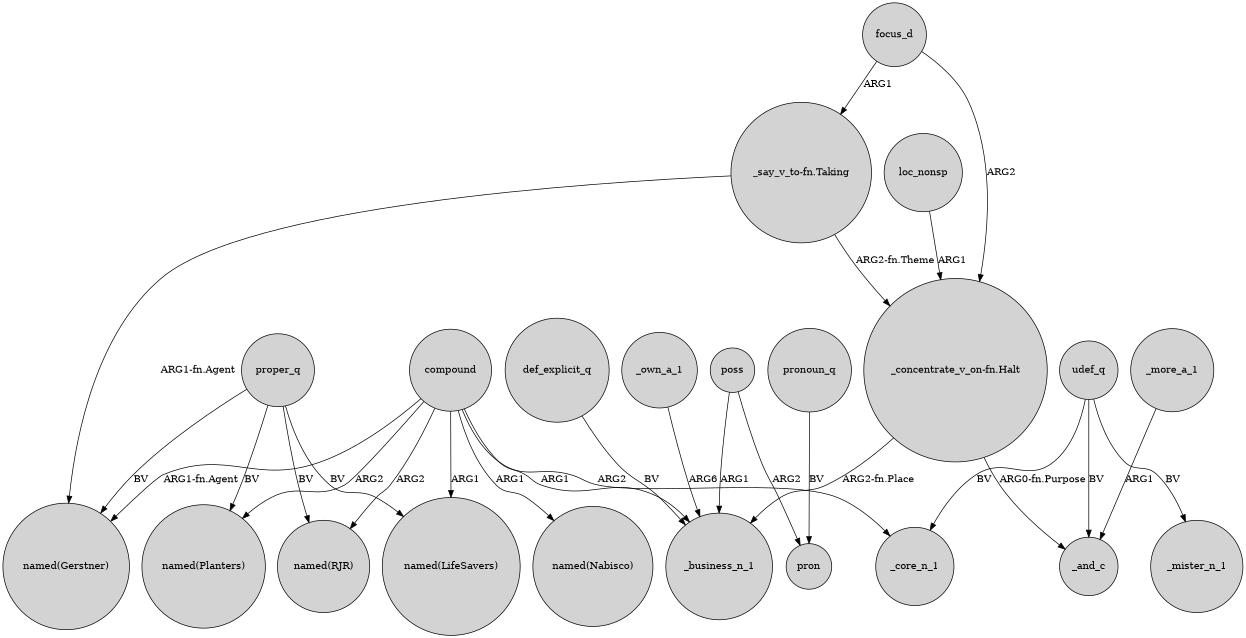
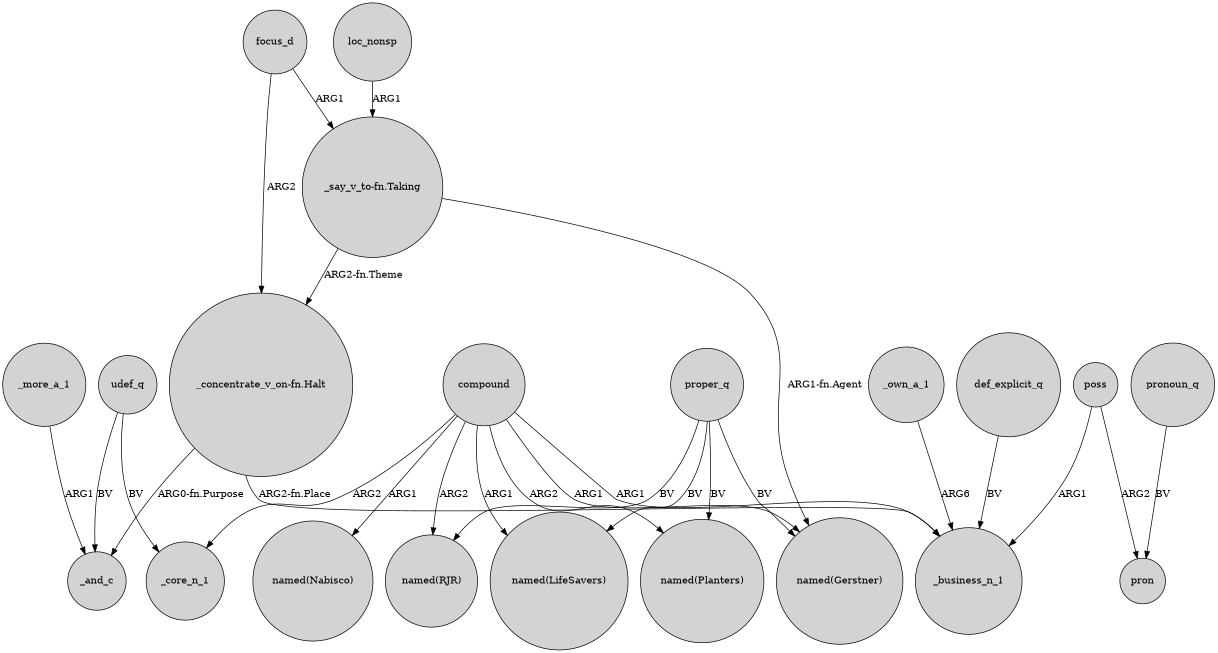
edge "loc_nonsp" -> "_concentrate_v_on-fn.Halt": now "loc_nonsp" -> "_say_v_to-fn.Taking"
edge "compound" -> "named(Gerstner)": label "ARG1-fn.Agent" -> "ARG1"
node "_mister_n_1": removed
